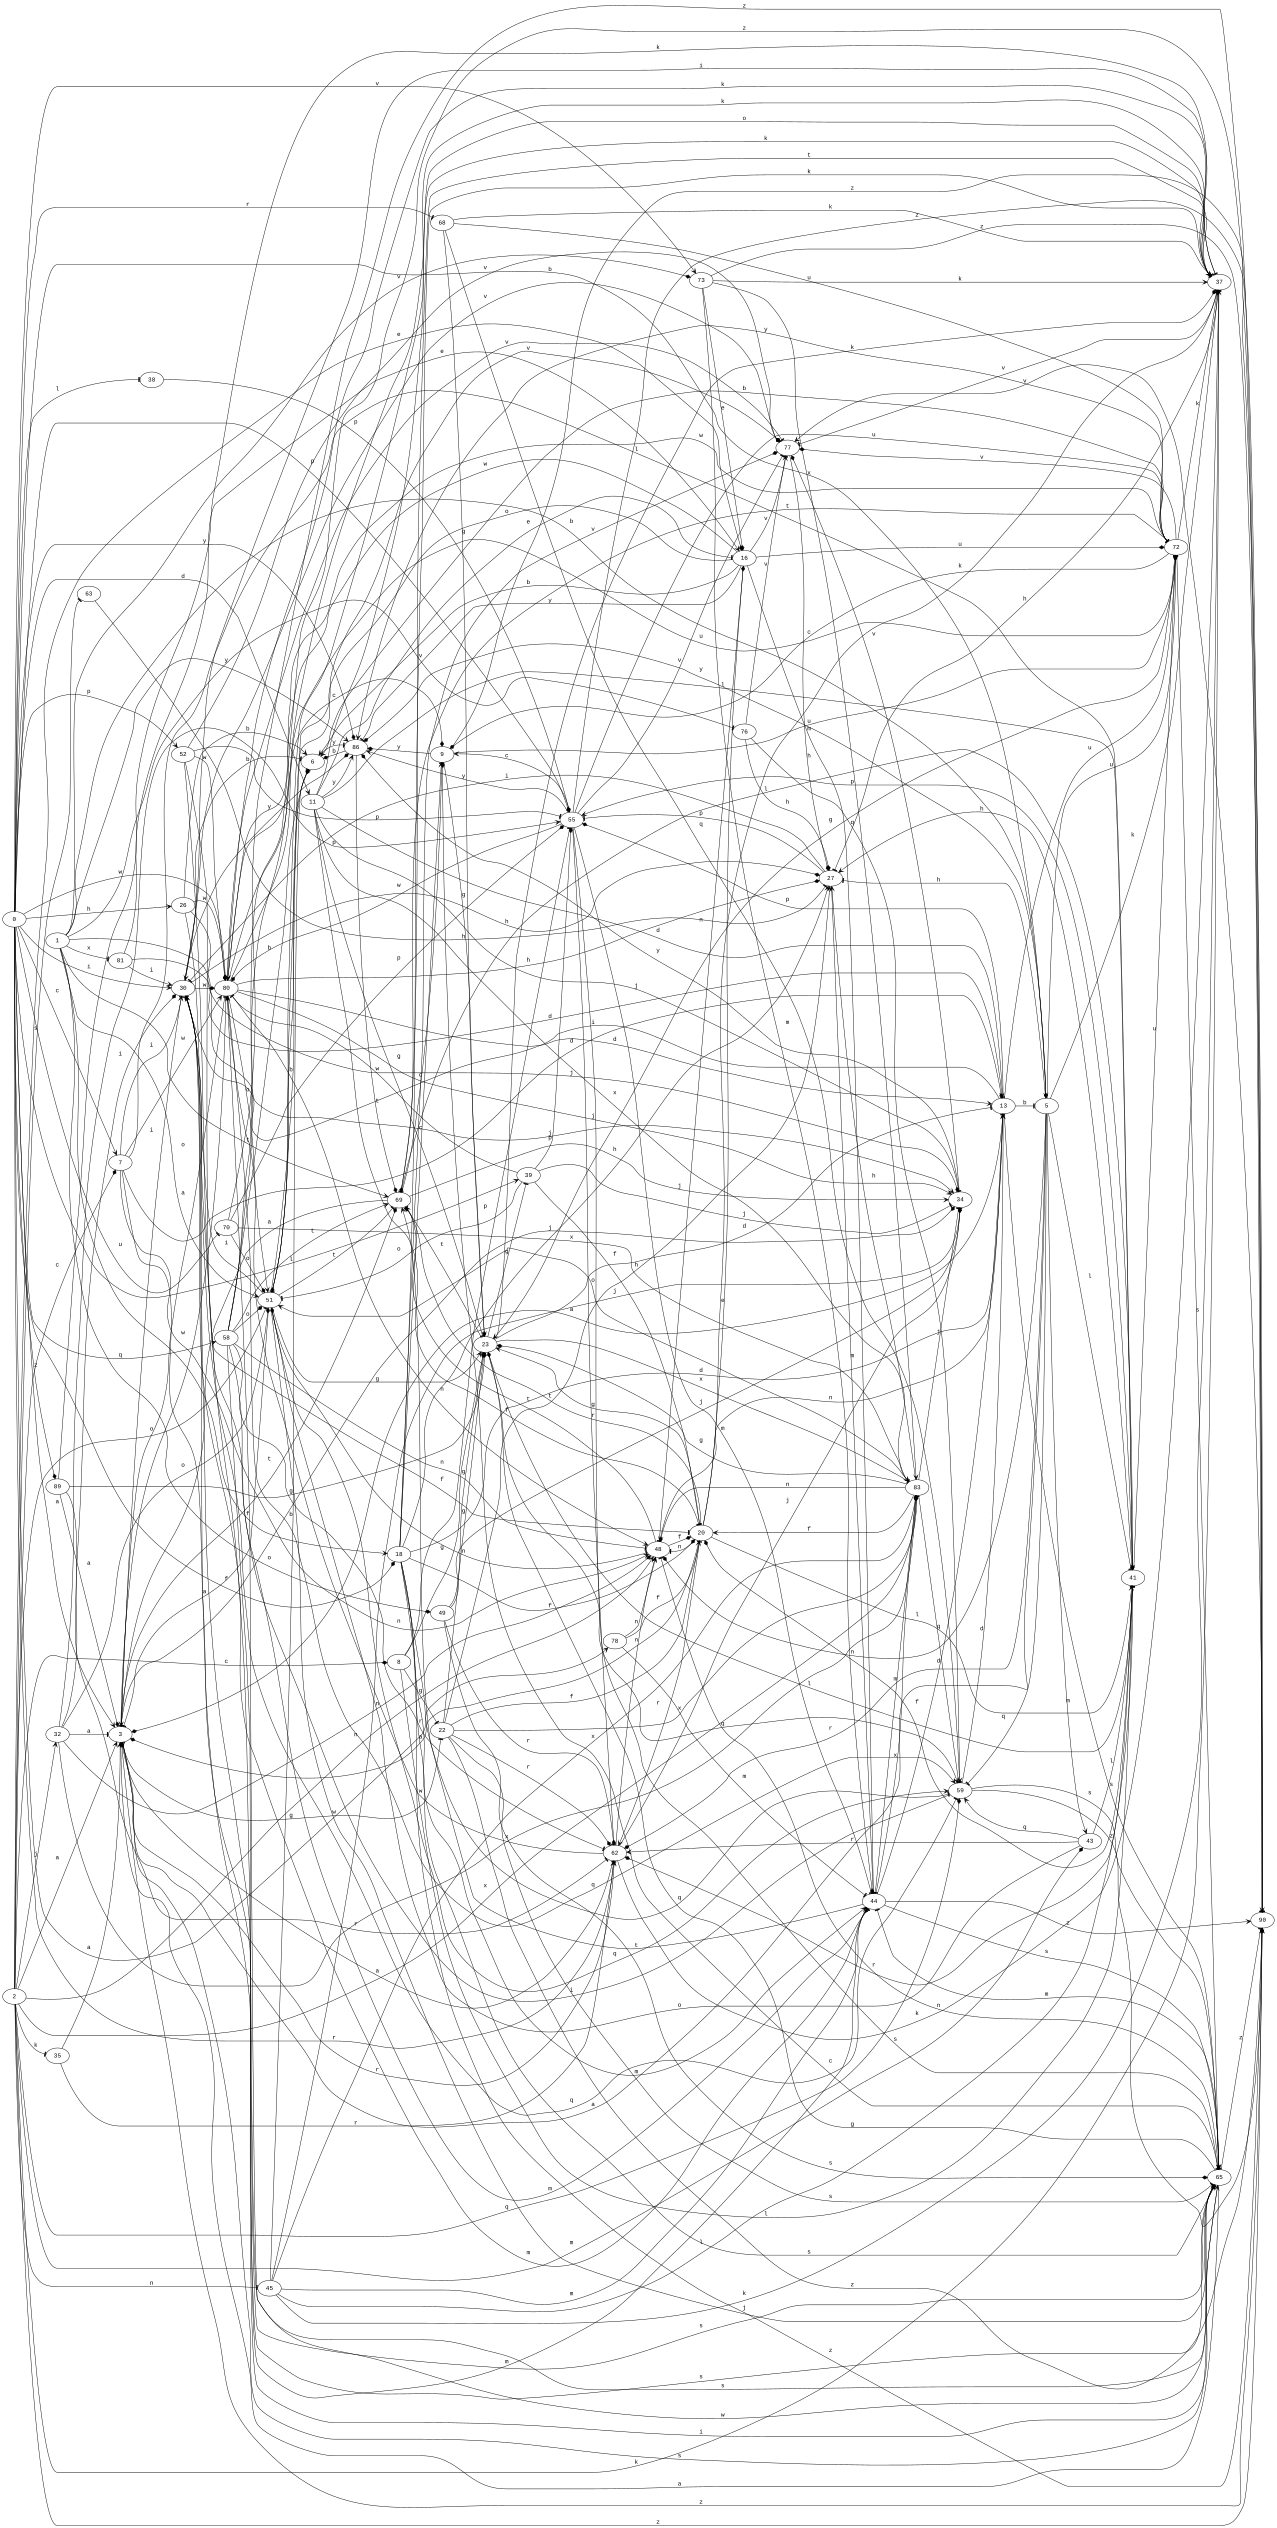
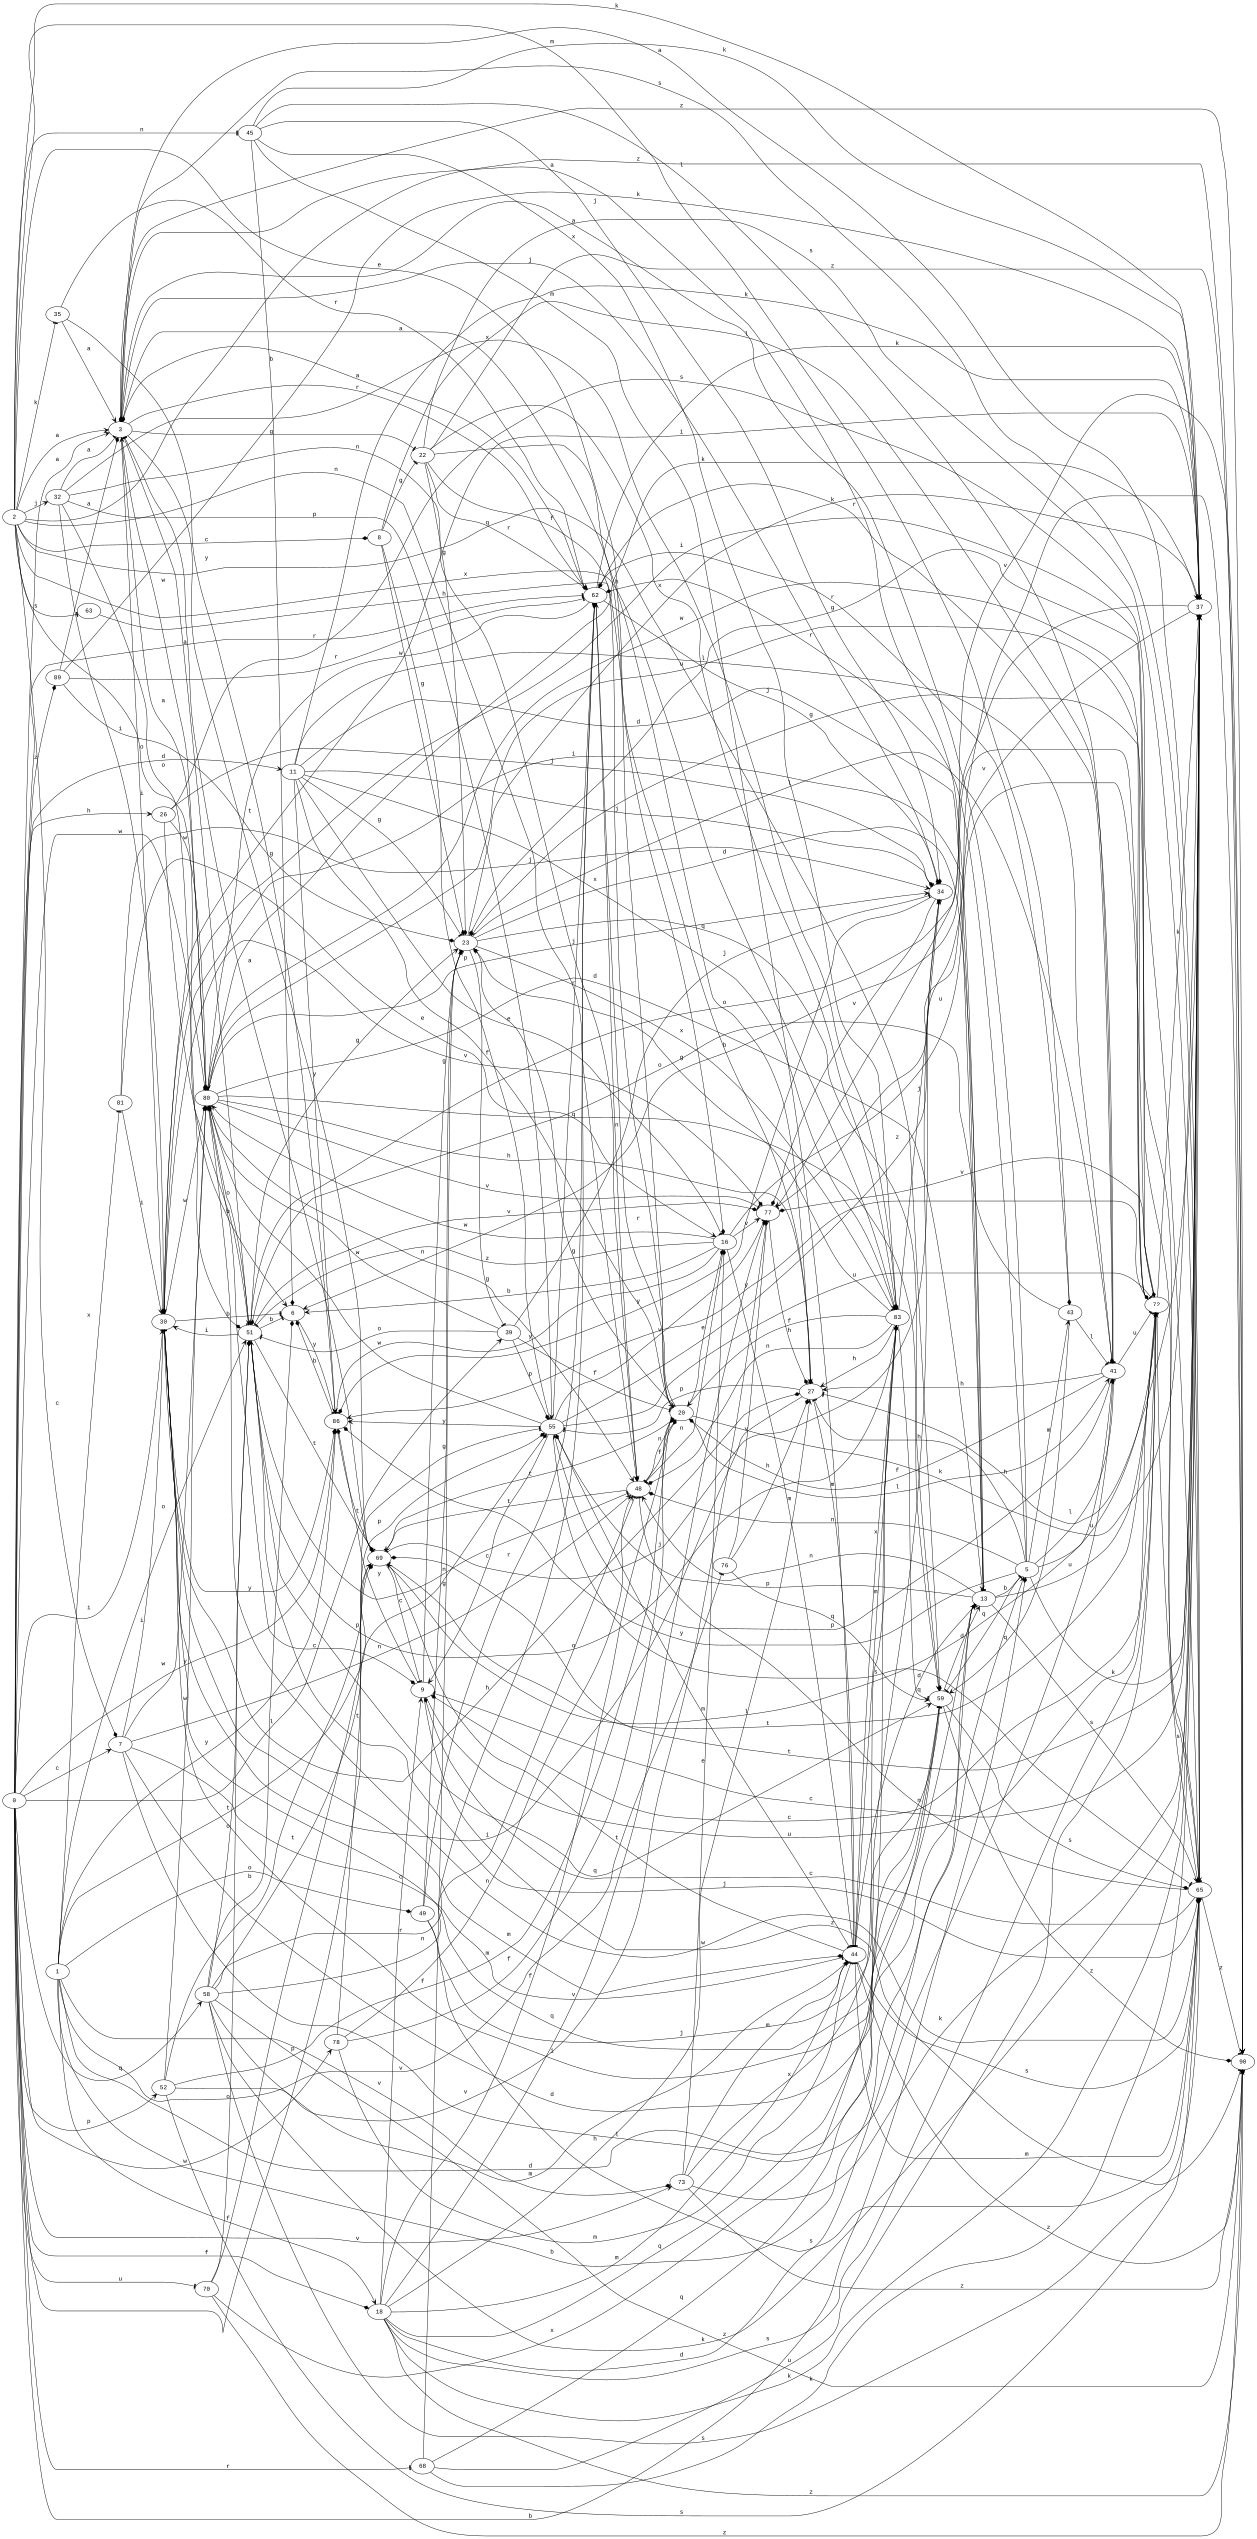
edge "37" -> "51": arrowhead diamond -> vee
node "38": removed
edge "16" -> "51": label "o" -> "z"
edge "35" -> "86": added, label "y"
edge "23" -> "69": now "78" -> "69"
edge "37" -> "9": added, label "c"
edge "18" -> "65": now "18" -> "72"
